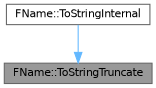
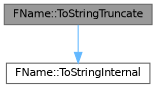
edge "FName::ToStringInternal" -> "FName::ToStringTruncate": reversed
